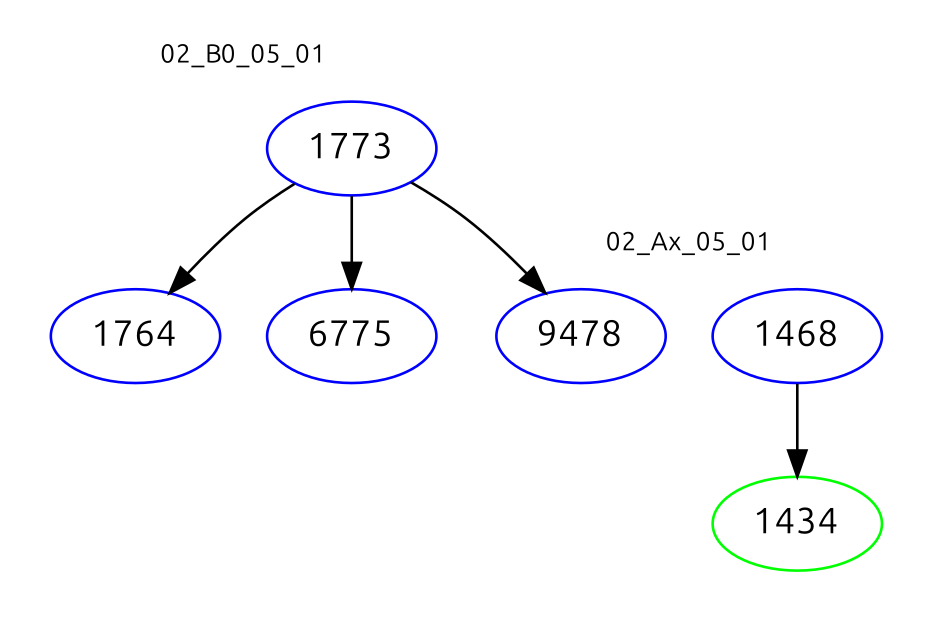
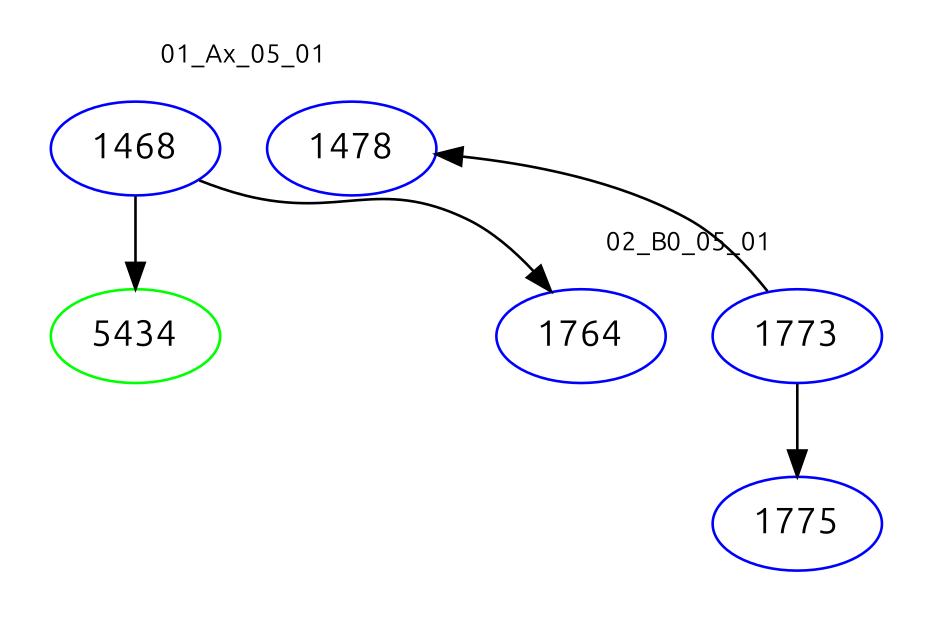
edge "1773" -> "1764": now "1468" -> "1764"
cluster "02_Ax_05_01": label "02_Ax_05_01" -> "01_Ax_05_01"
node "6775": label "6775" -> "1775"
node "9478": label "9478" -> "1478"
node "1434": label "1434" -> "5434"
